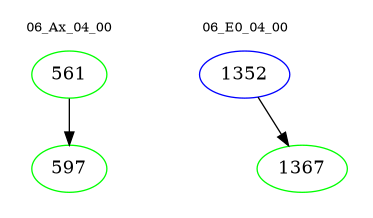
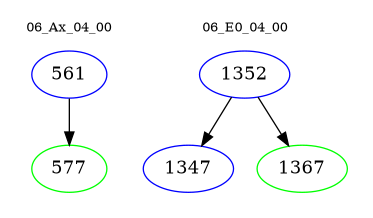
node "561": color green -> blue
node "597": label "597" -> "577"
node "1347": added
